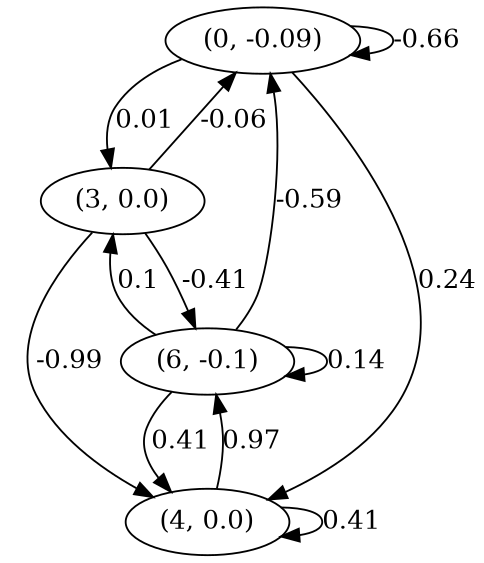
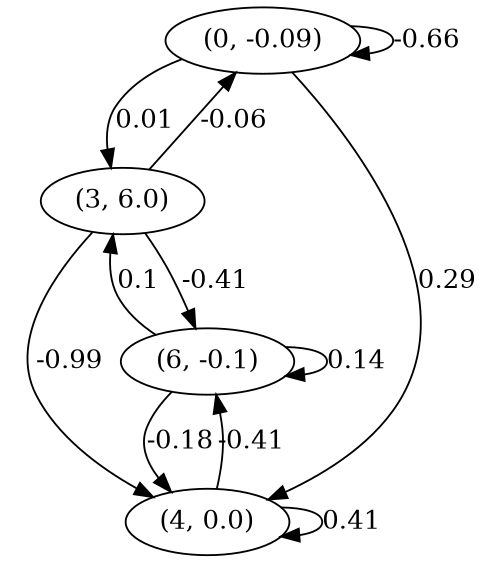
node "(3, 0.0)": label "(3, 0.0)" -> "(3, 6.0)"
edge "(6, -0.1)" -> "(0, -0.09)": removed, label "-0.59"
edge "(0, -0.09)" -> "(4, 0.0)": label "0.24" -> "0.29"
edge "(6, -0.1)" -> "(4, 0.0)": label "0.41" -> "-0.18"
edge "(4, 0.0)" -> "(6, -0.1)": label "0.97" -> "-0.41"
